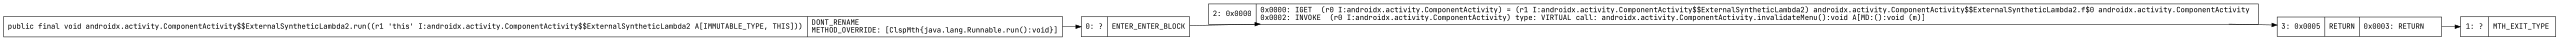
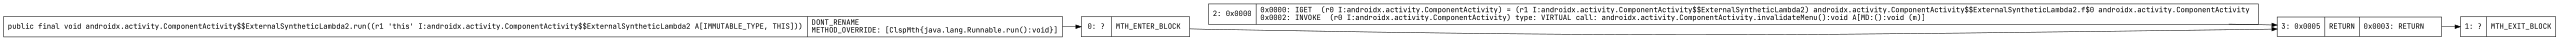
edge "0: ?" -> "2: 0x0000": now "0: ?" -> "3: 0x0005"
node "0: ?": text "ENTER_ENTER_BLOCK" -> "MTH_ENTER_BLOCK"
node "1: ?": text "MTH_EXIT_TYPE" -> "MTH_EXIT_BLOCK"
